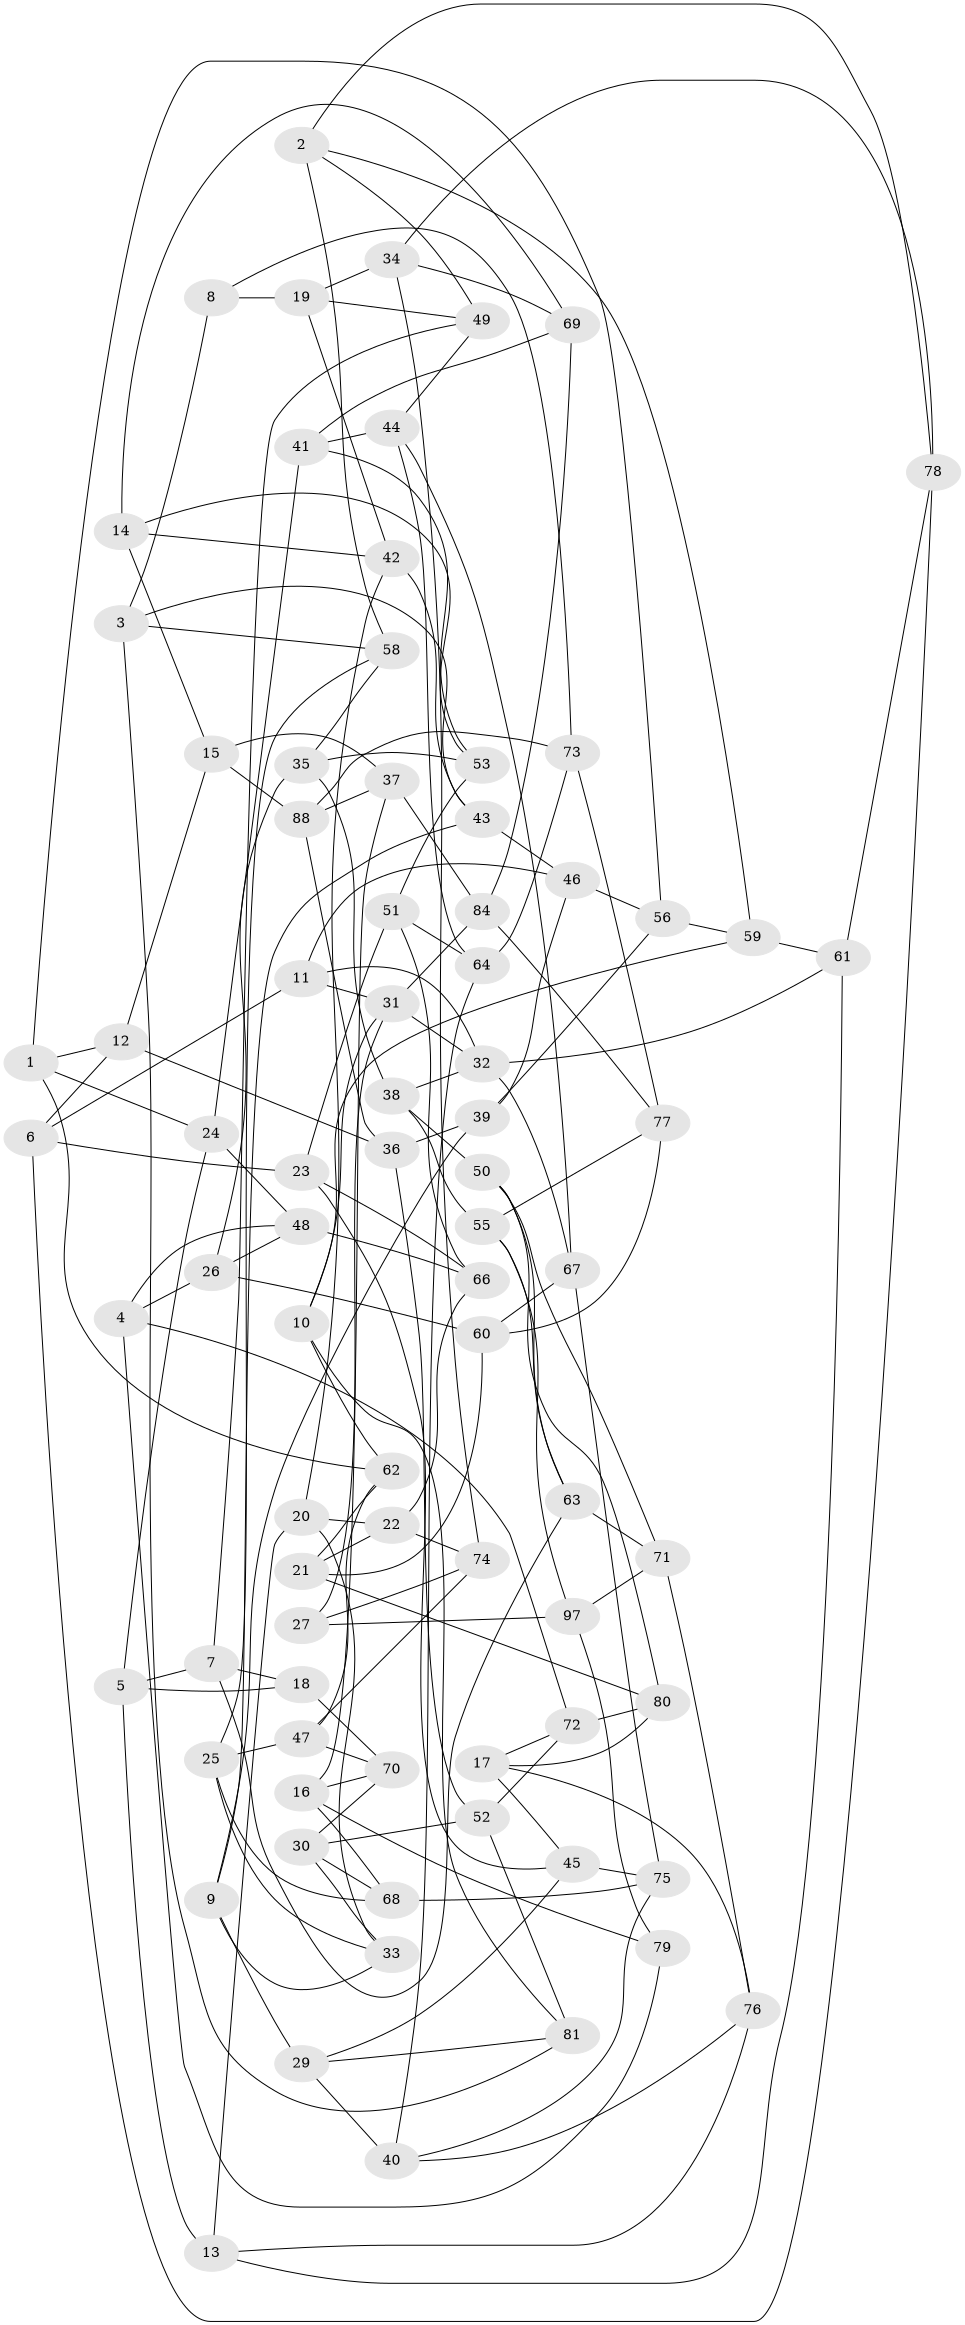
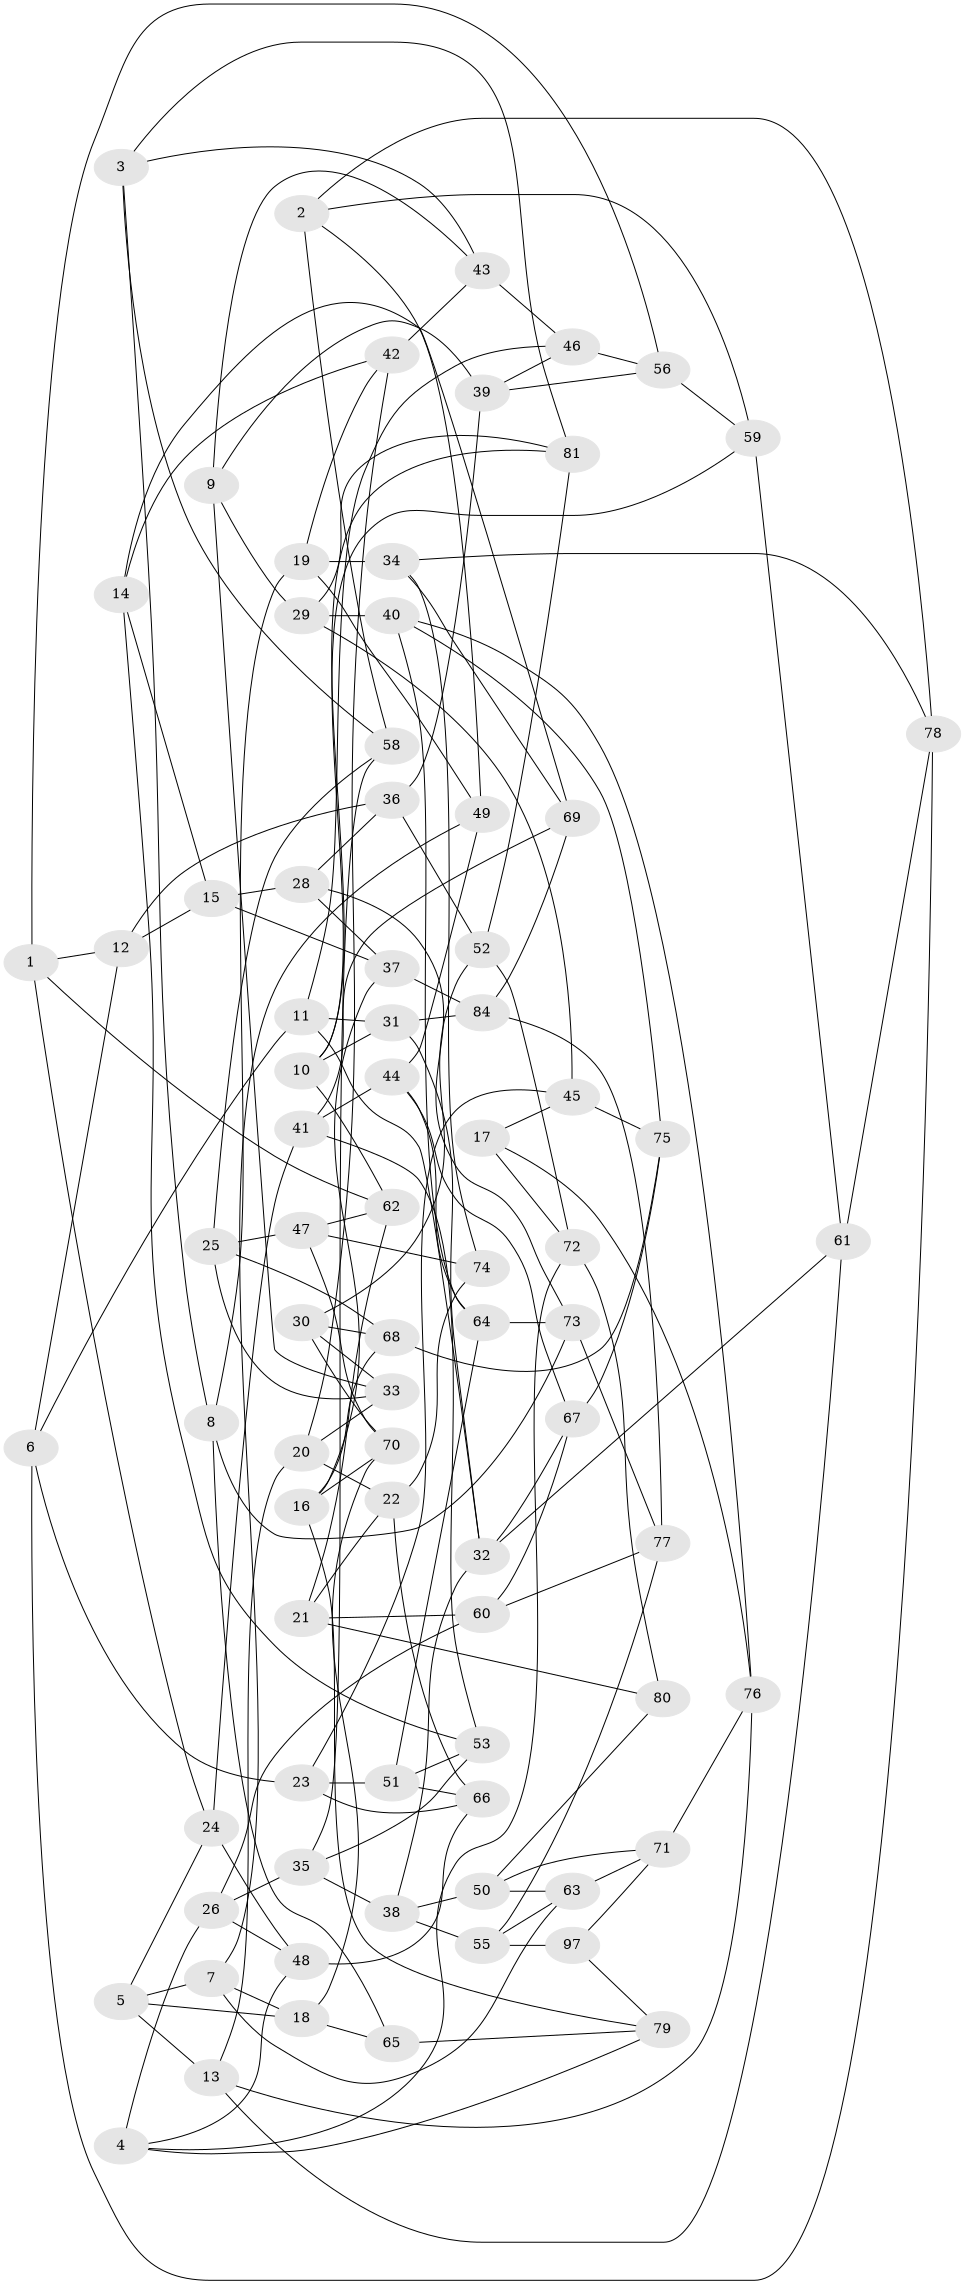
node "88": label "88" -> "28"
node "27": removed
edge "80" -- "17": removed
node "65": added
